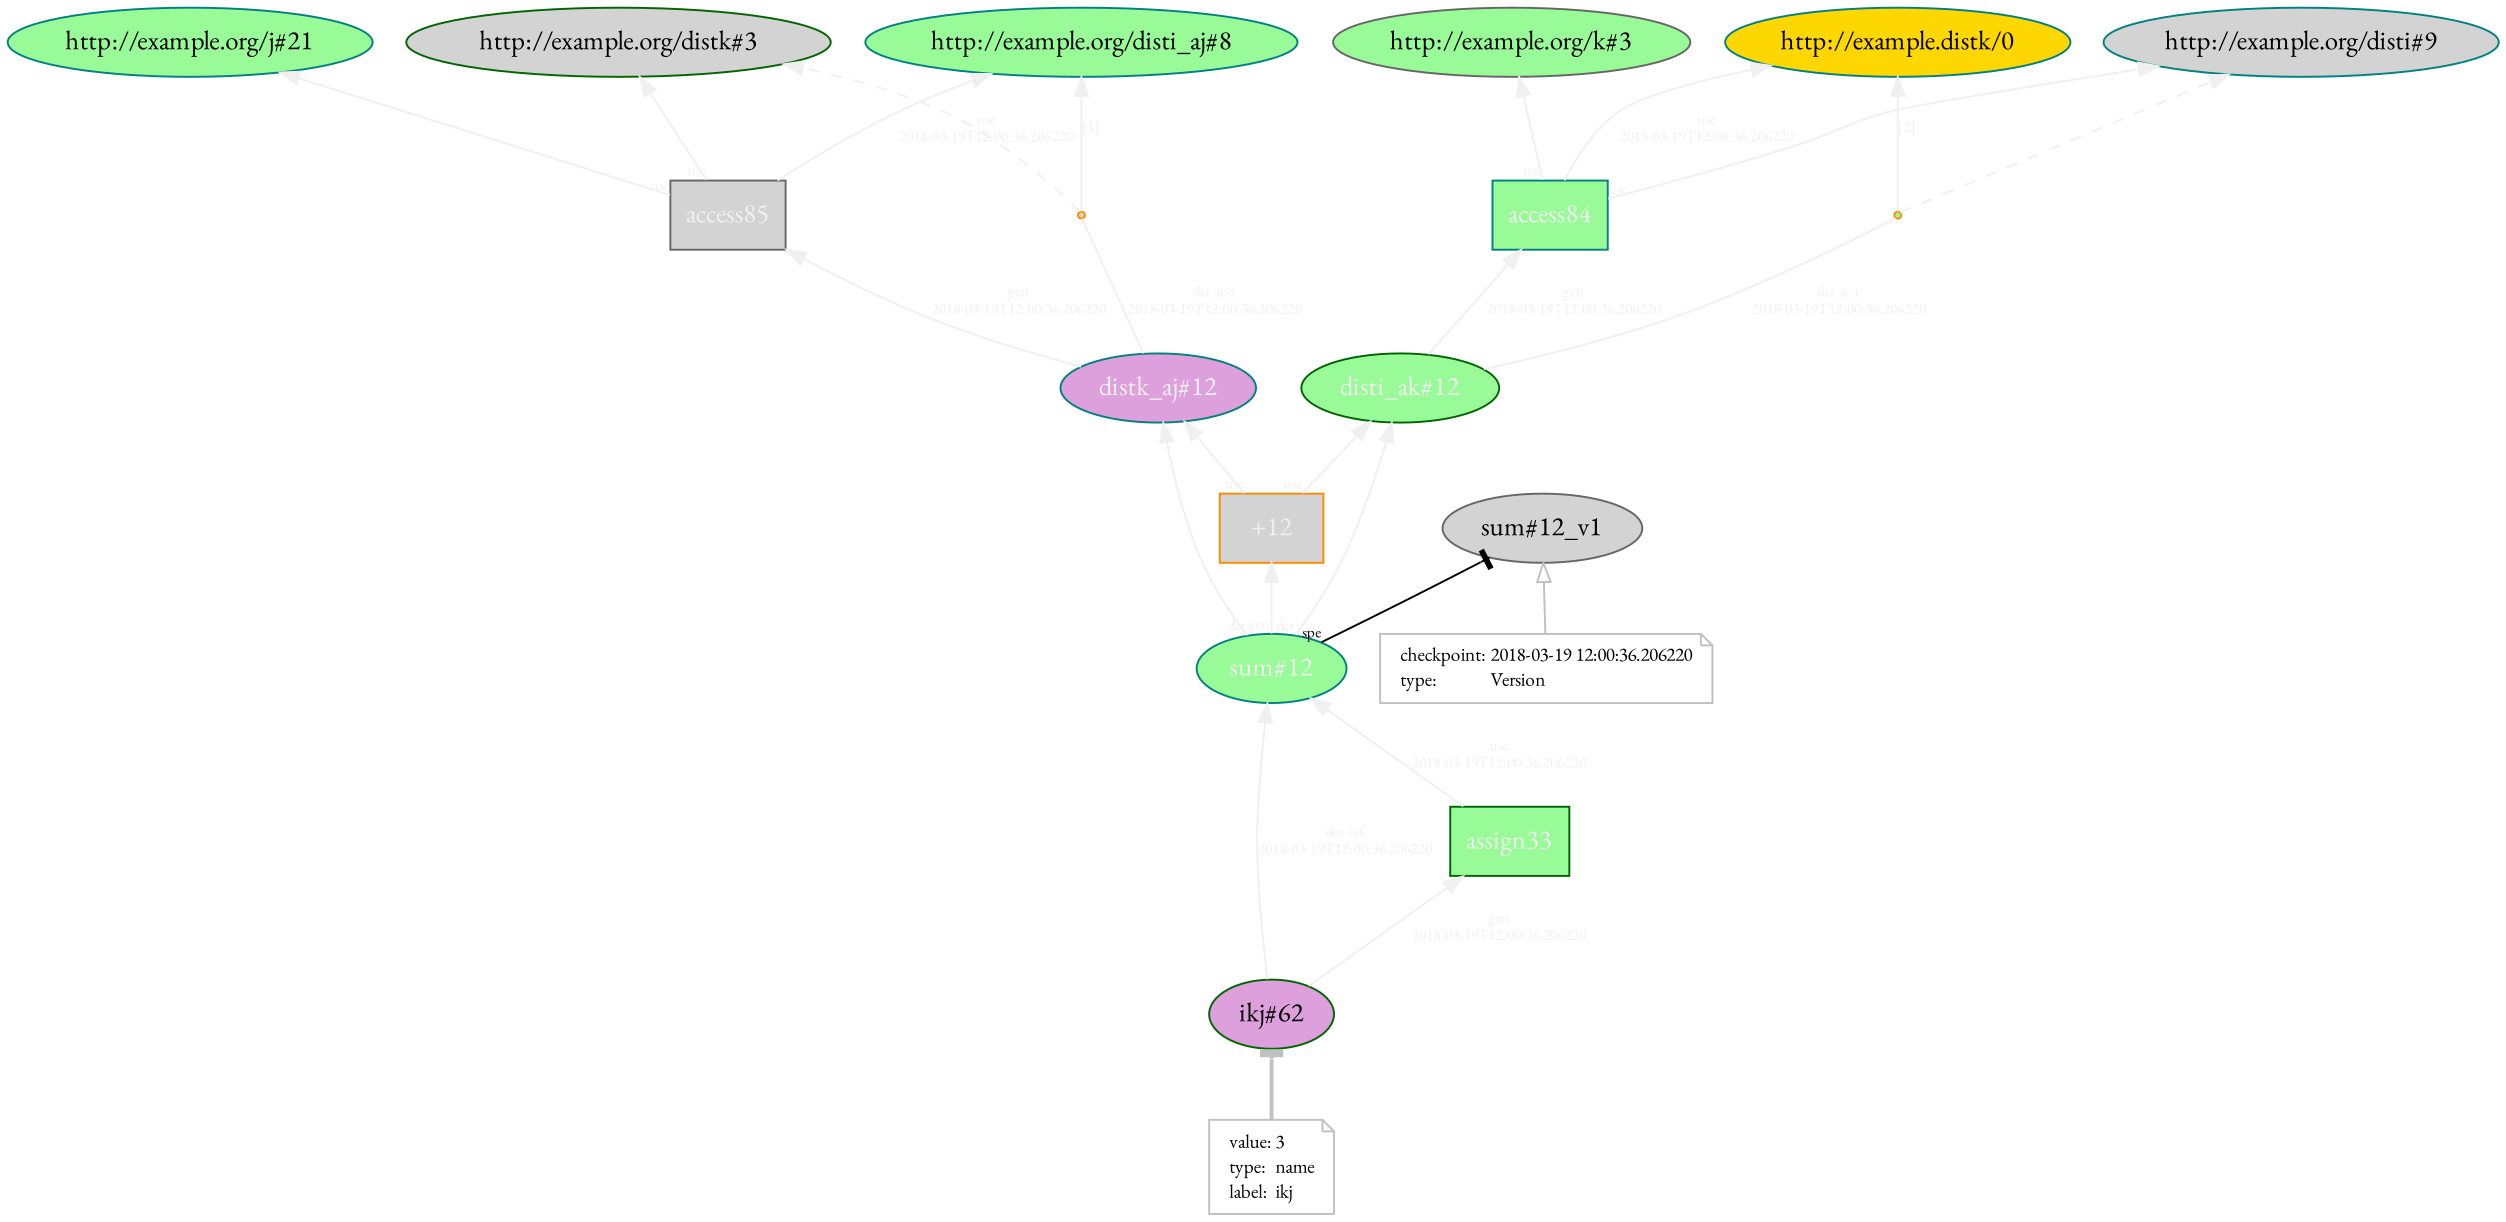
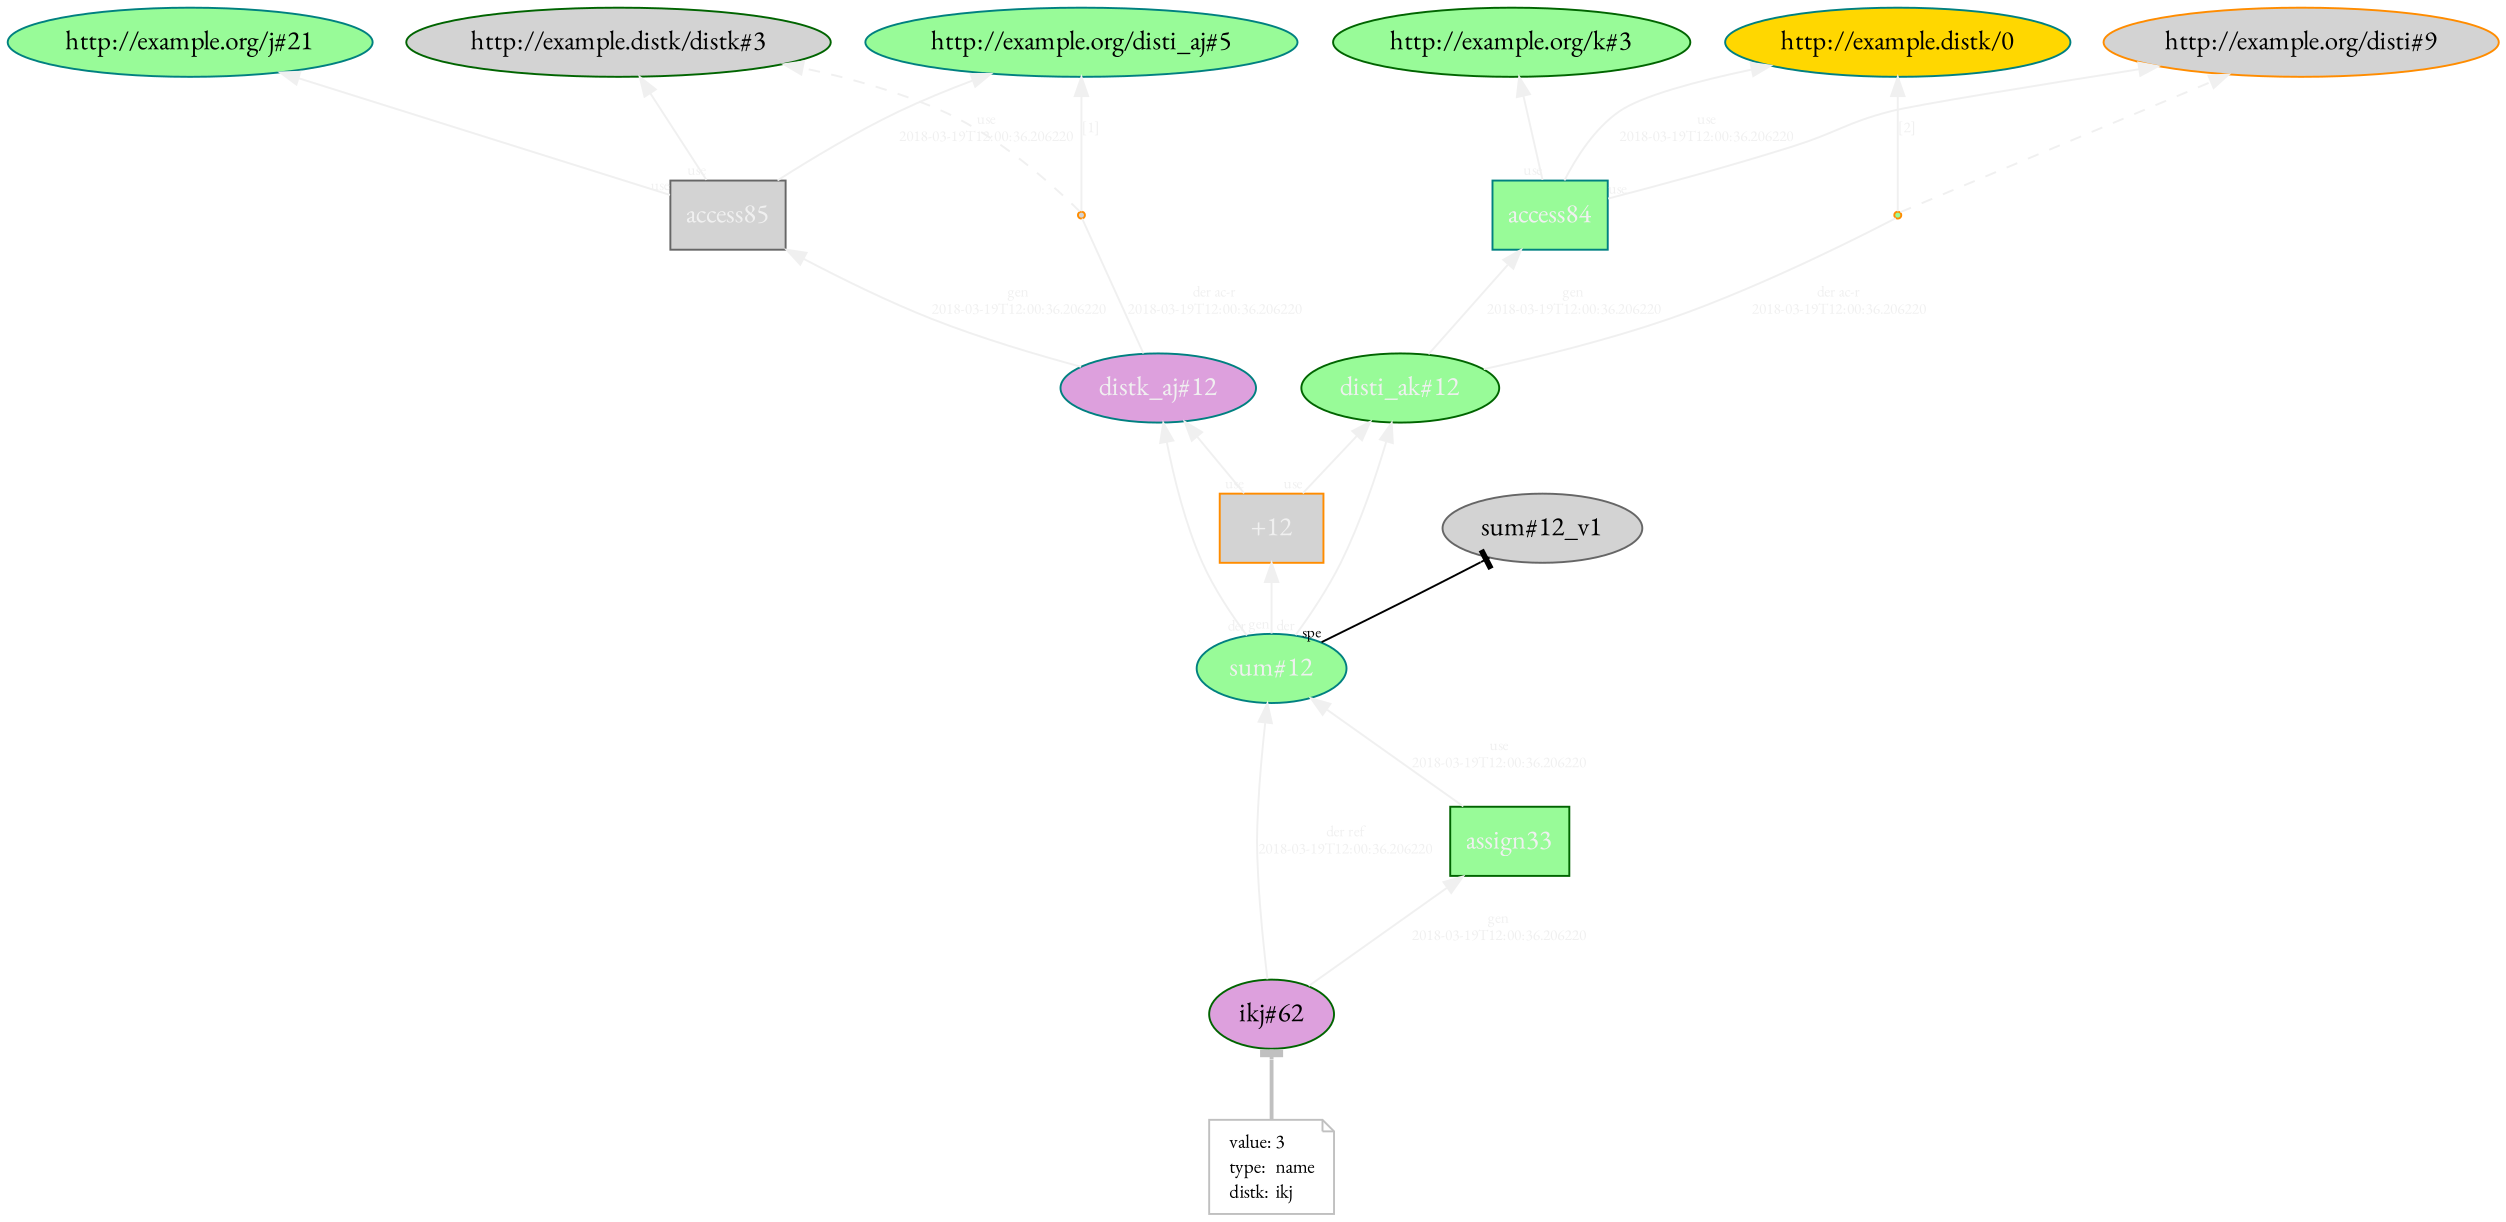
node "http://example.org/distk#3": label "http://example.org/distk#3" -> "http://example.distk/distk#3"
node "http://example.org/disti_aj#8": label "http://example.org/disti_aj#8" -> "http://example.org/disti_aj#5"
node "http://example.org/k#3": color gray40 -> darkgreen
node "http://example.org/disti#9": color teal -> darkorange
node "checkpoint:": removed
node "value:": text "label:" -> "distk:"
